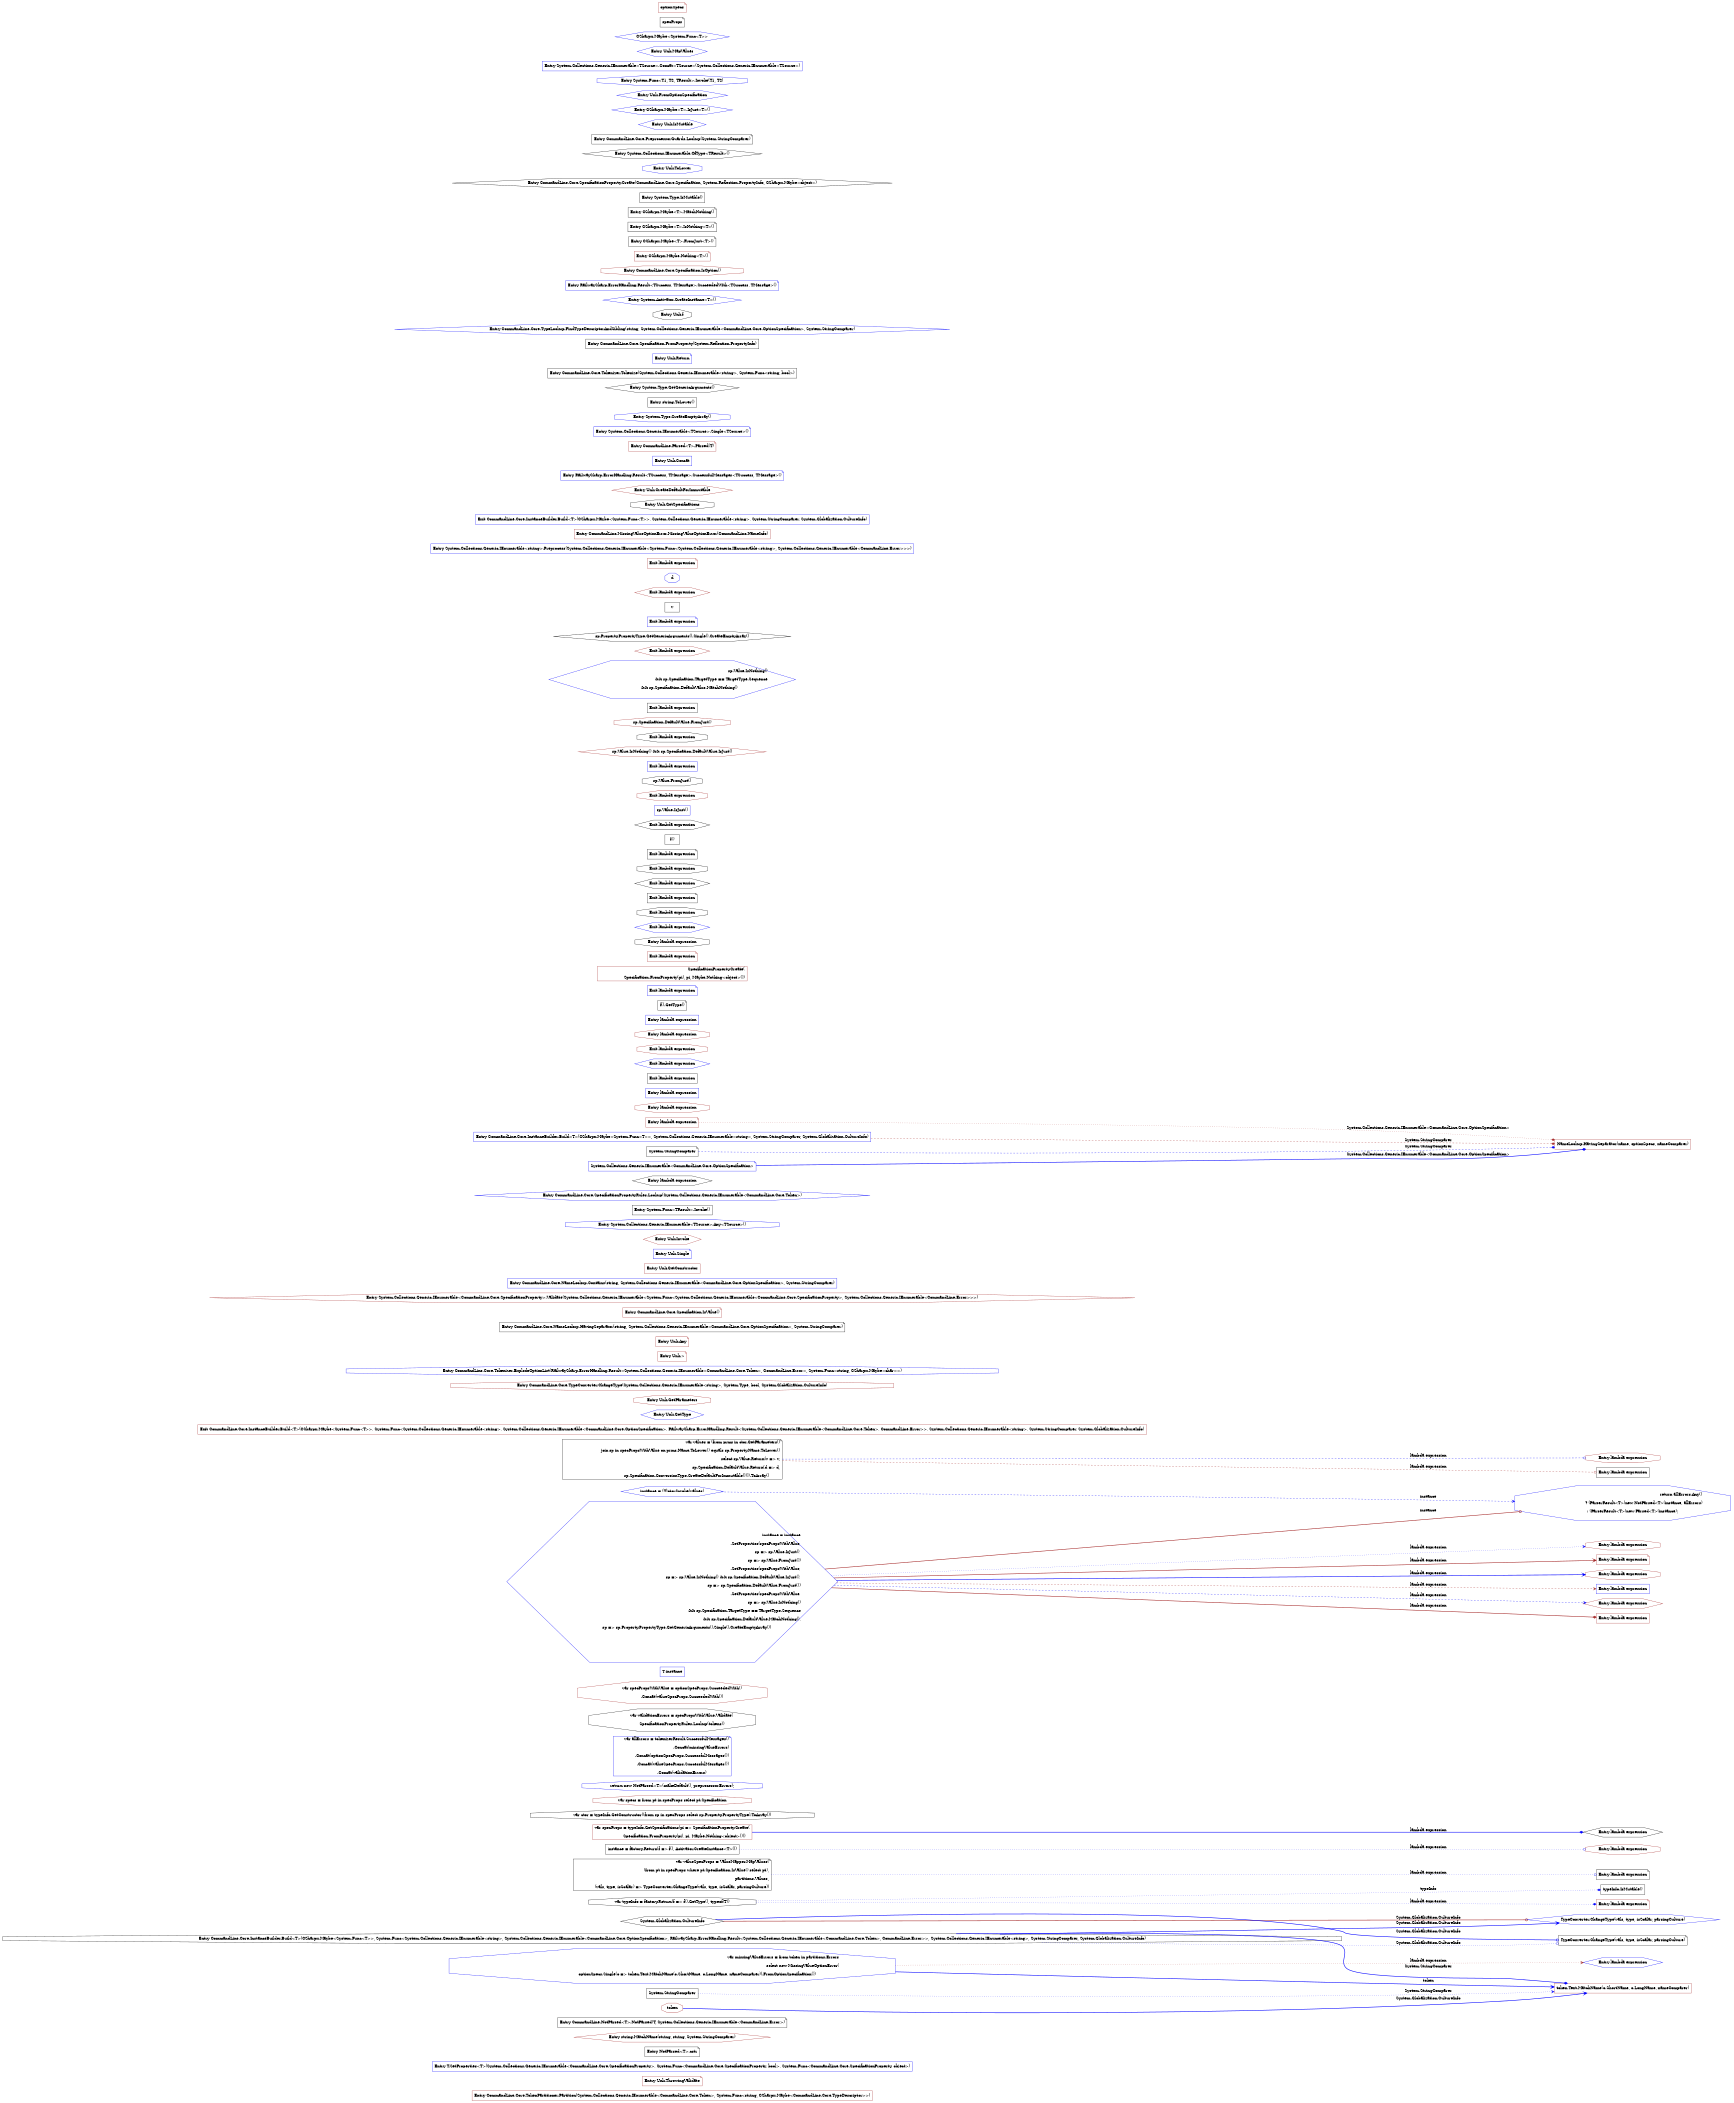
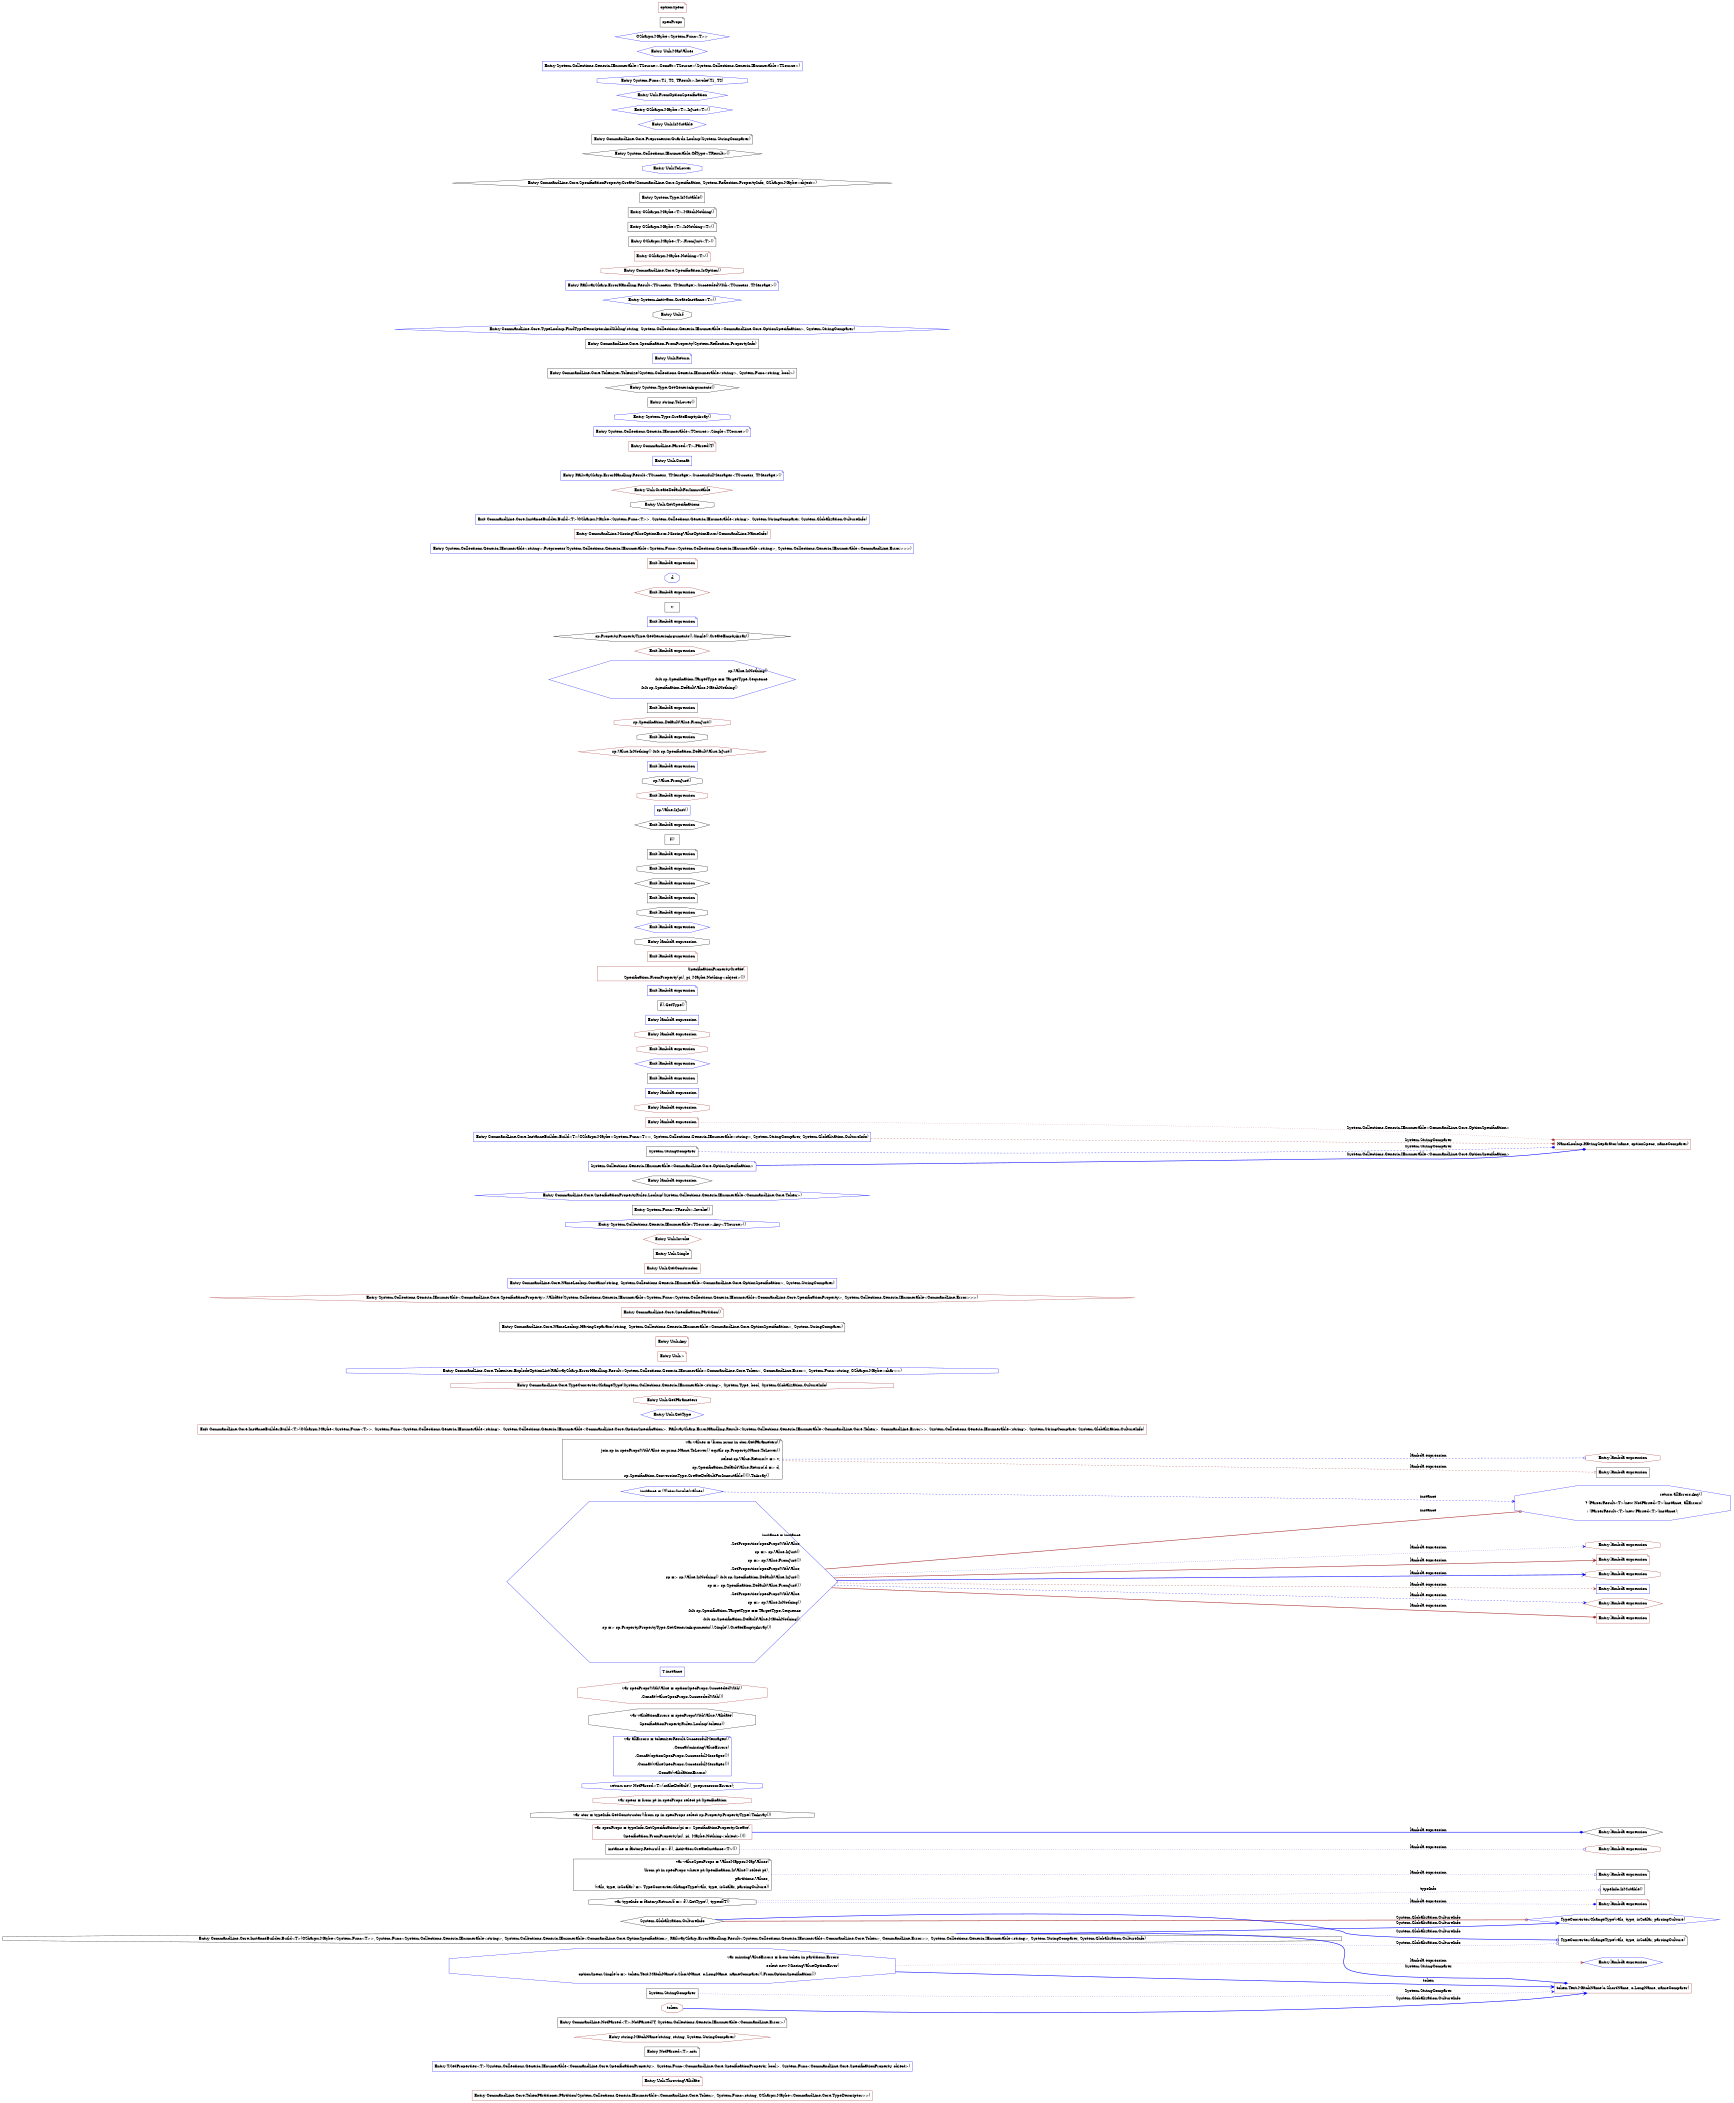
node "Entry Unk.Single": color blue -> black
node "Entry CommandLine.Core.Specification.IsValue()": label "Entry CommandLine.Core.Specification.IsValue()" -> "Entry CommandLine.Core.Specification.Partition()"
edge "var typeInfo = factory.Return(f => f().GetType(), typeof(T))" -> "typeInfo.IsMutable()": arrowhead diamond -> odot
